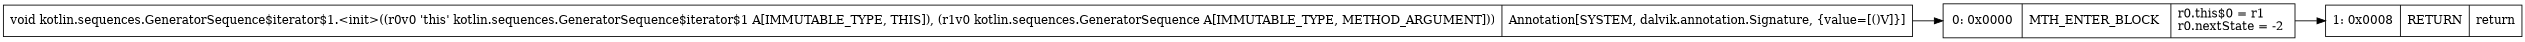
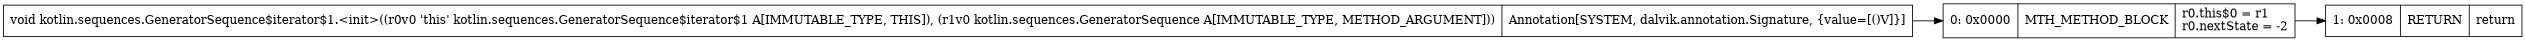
node "0: 0x0000": text "MTH_ENTER_BLOCK" -> "MTH_METHOD_BLOCK"
